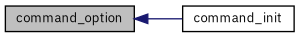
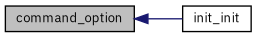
node "command_init": label "command_init" -> "init_init"
